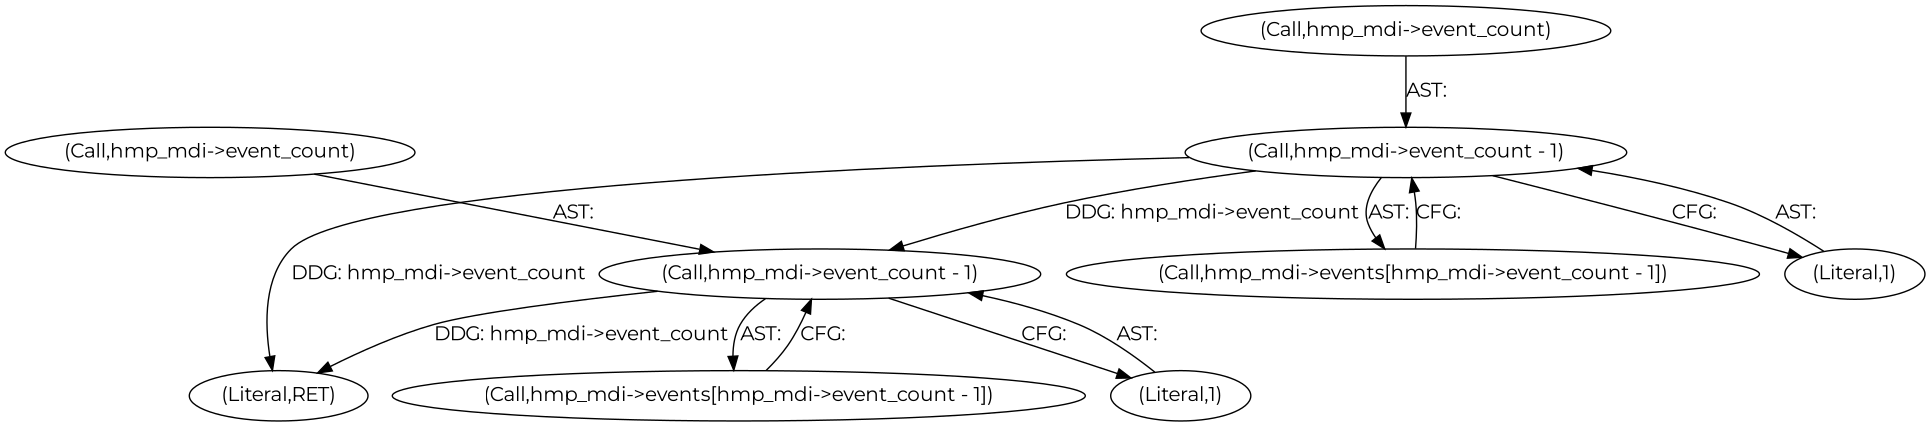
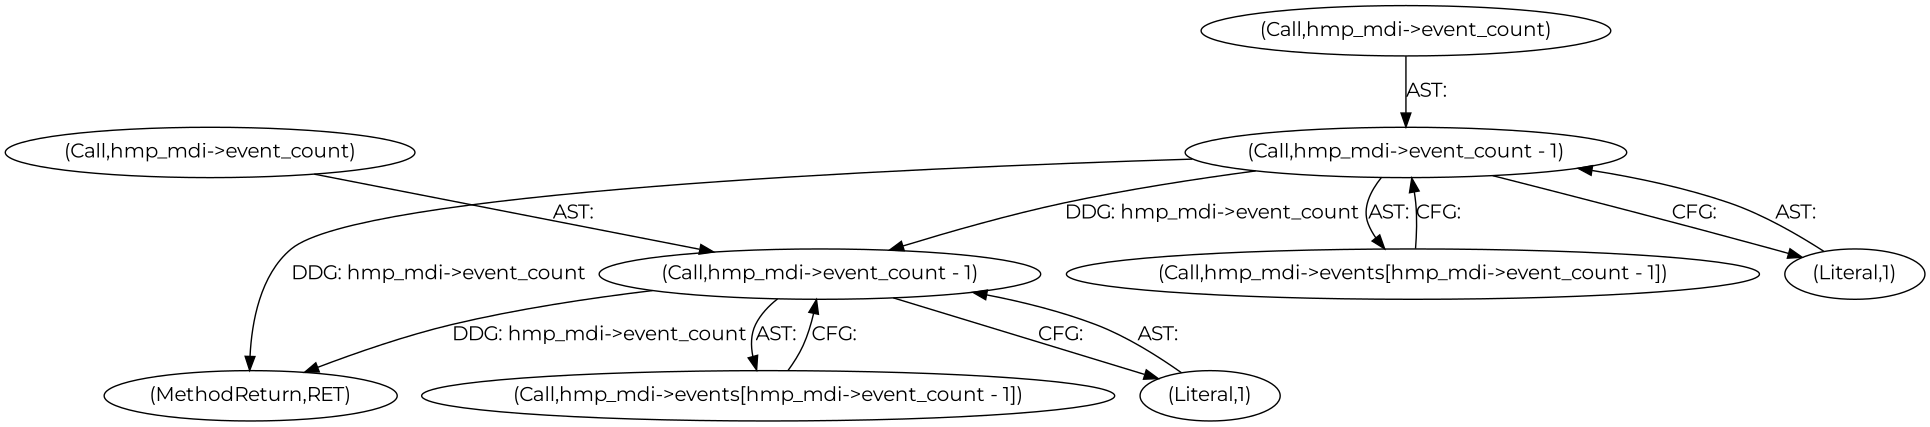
node "(Literal,RET)": label "(Literal,RET)" -> "(MethodReturn,RET)"
